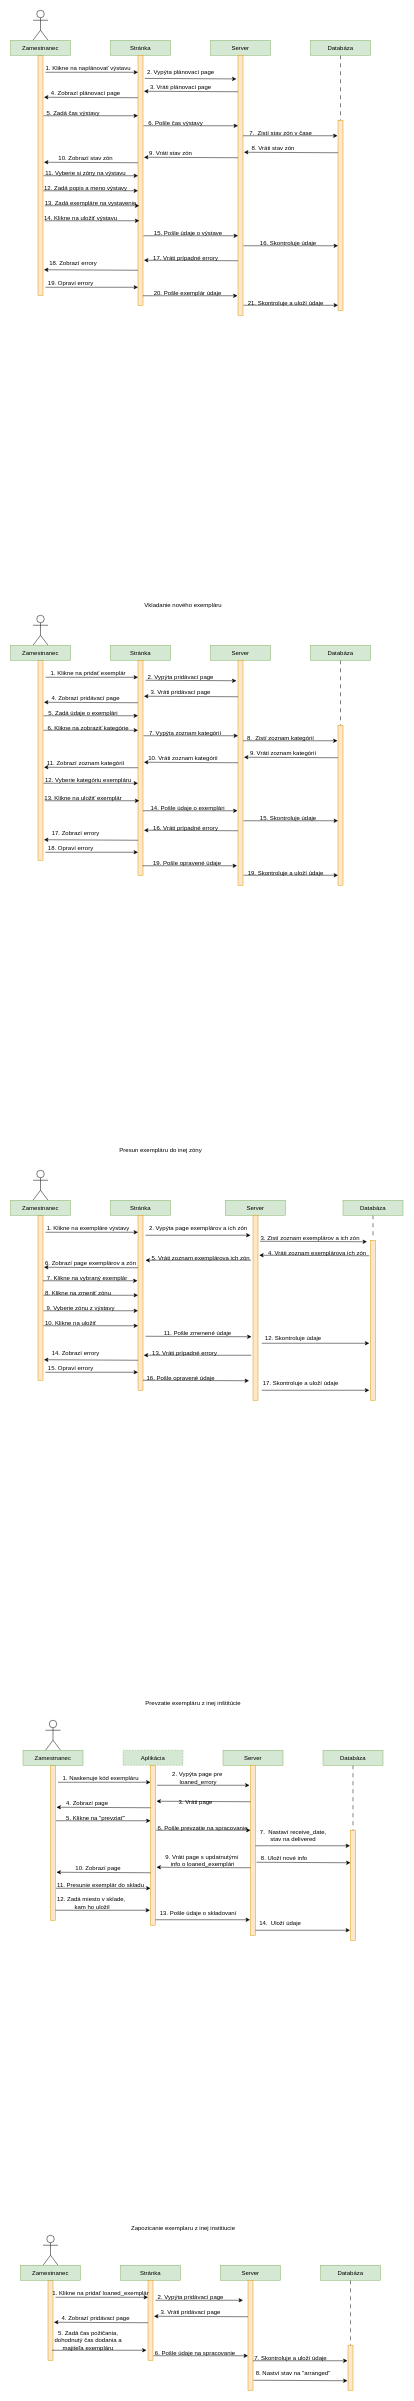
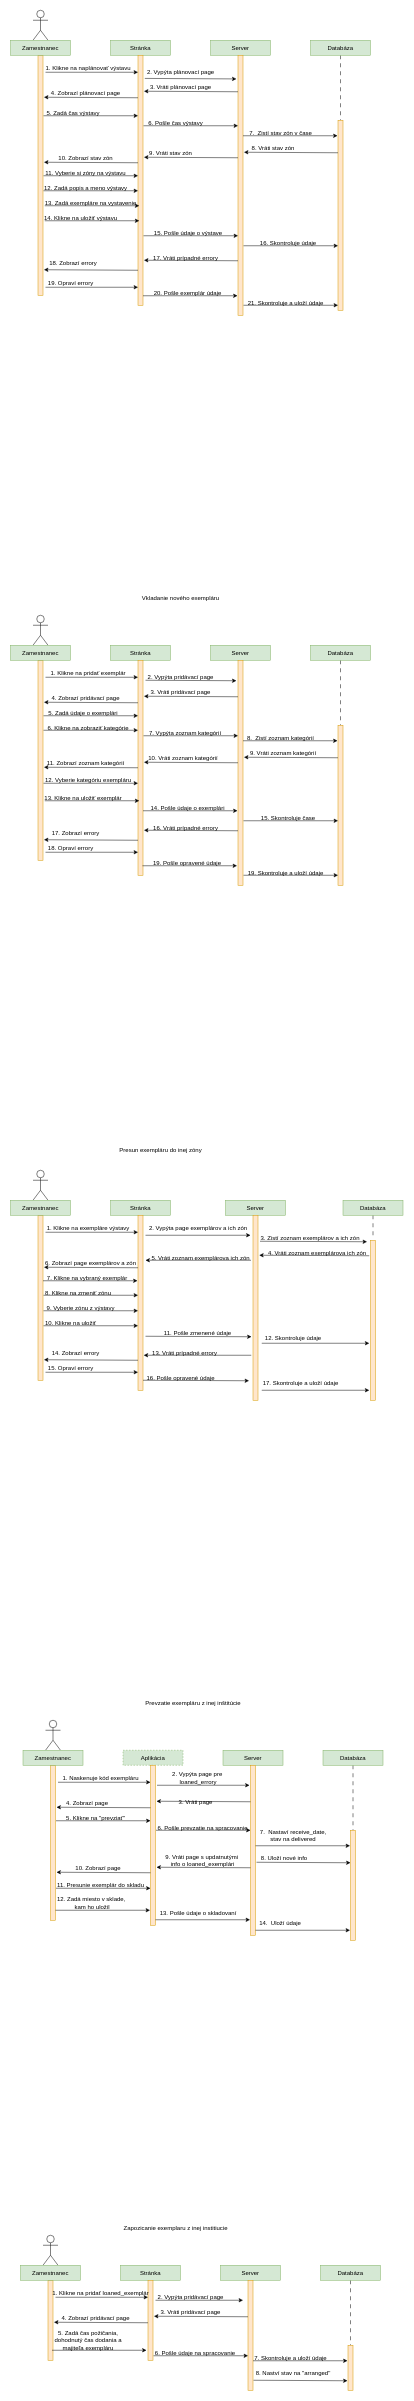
node "Vkladanie nového exempláru": moved (183, 605) -> (180, 598)
node "15. Skontroluje údaje": label "15. Skontroluje údaje" -> "15. Skontroluje čase"
node "Zapozicanie exemplaru z inej institiucie": moved (183, 2228) -> (175, 2228)
